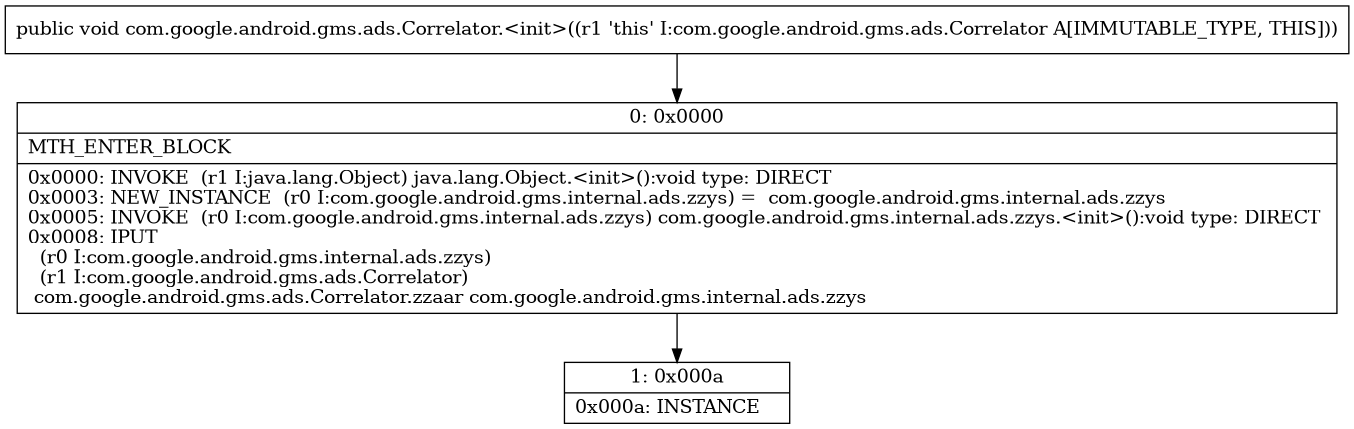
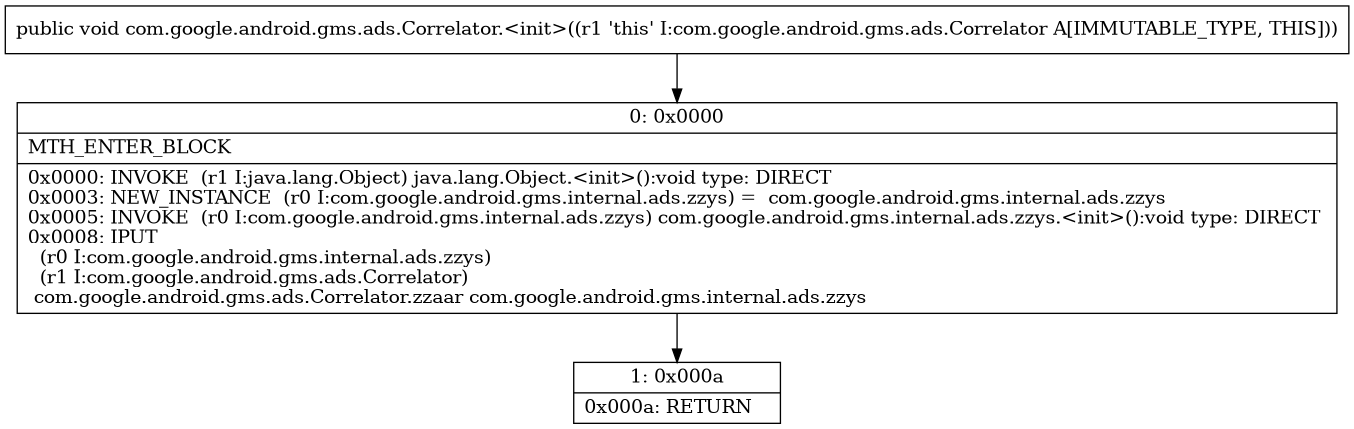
node "1: 0x000a": text "0x000a: INSTANCE" -> "0x000a: RETURN"
